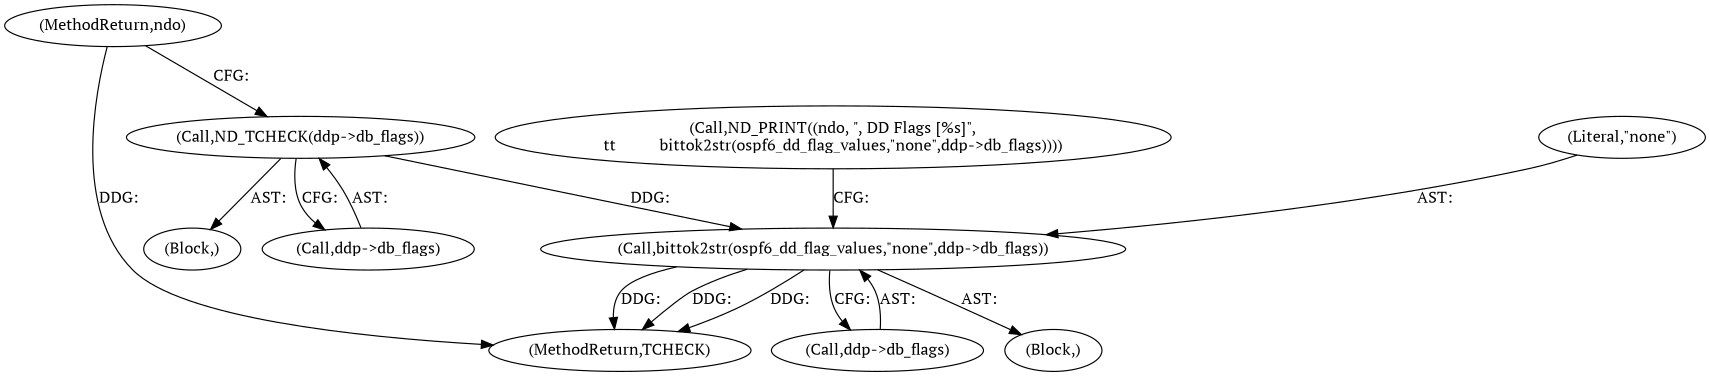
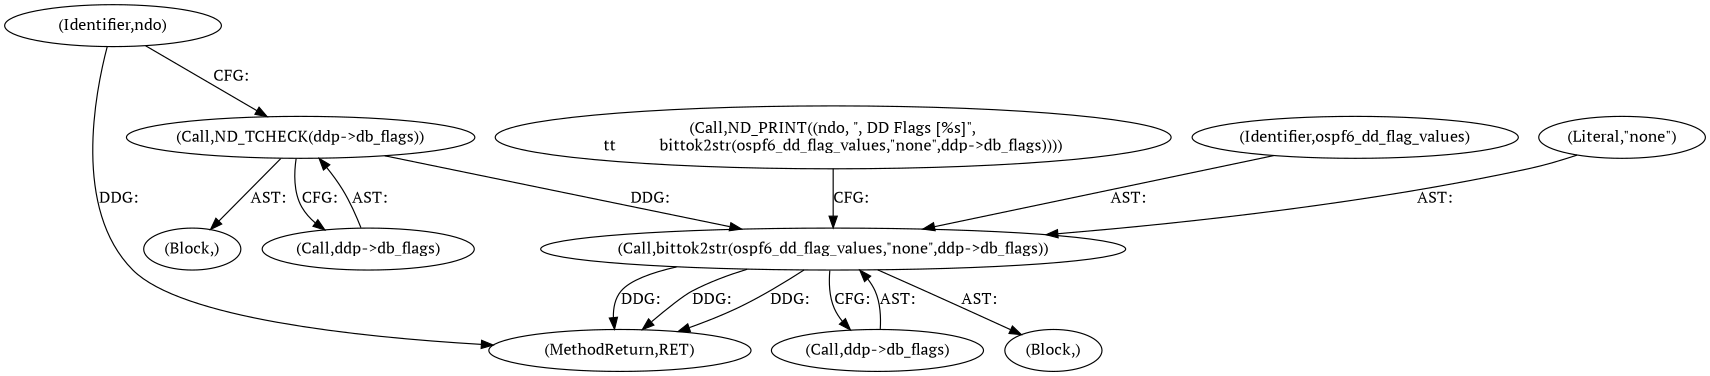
node "(MethodReturn,ndo)": label "(MethodReturn,ndo)" -> "(Identifier,ndo)"
node "(Identifier,ospf6_dd_flag_values)": added
node "(MethodReturn,TCHECK)": label "(MethodReturn,TCHECK)" -> "(MethodReturn,RET)"
